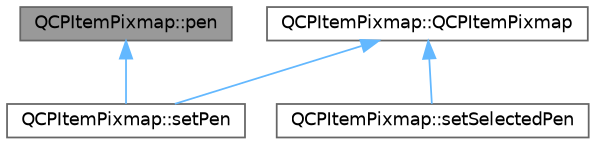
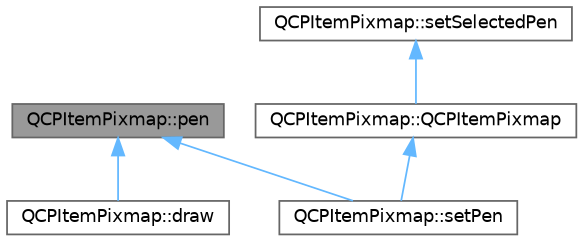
edge "QCPItemPixmap::setSelectedPen" -> "QCPItemPixmap::QCPItemPixmap": reversed
node "QCPItemPixmap::draw": added
